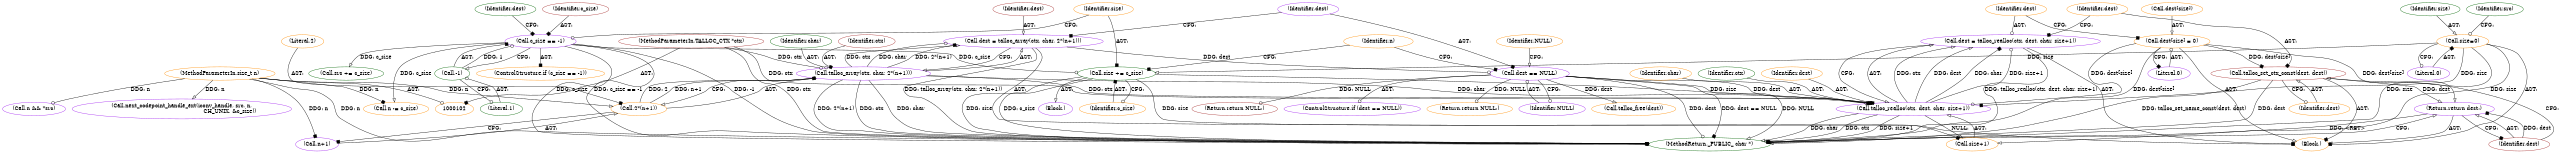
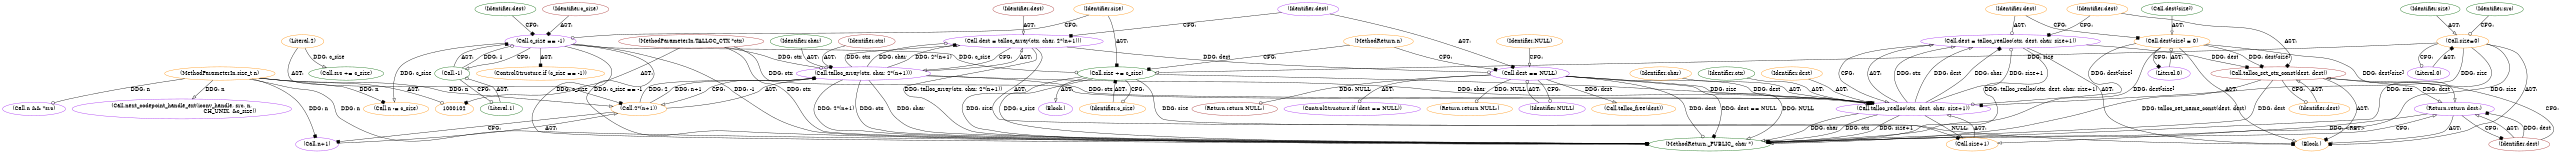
node "(Call,dest[size])": color darkorange -> darkgreen
node "(Identifier,n)": label "(Identifier,n)" -> "(MethodReturn,n)"
edge "(Call,c_size == -1)" -> "(Call,src += c_size)": now "(Literal,2)" -> "(Call,src += c_size)"
edge "(Call,dest = talloc_realloc(ctx, dest, char, size+1))" -> "(Call,talloc_set_ctx_const(dest, dest))": added, label "DDG: dest"
